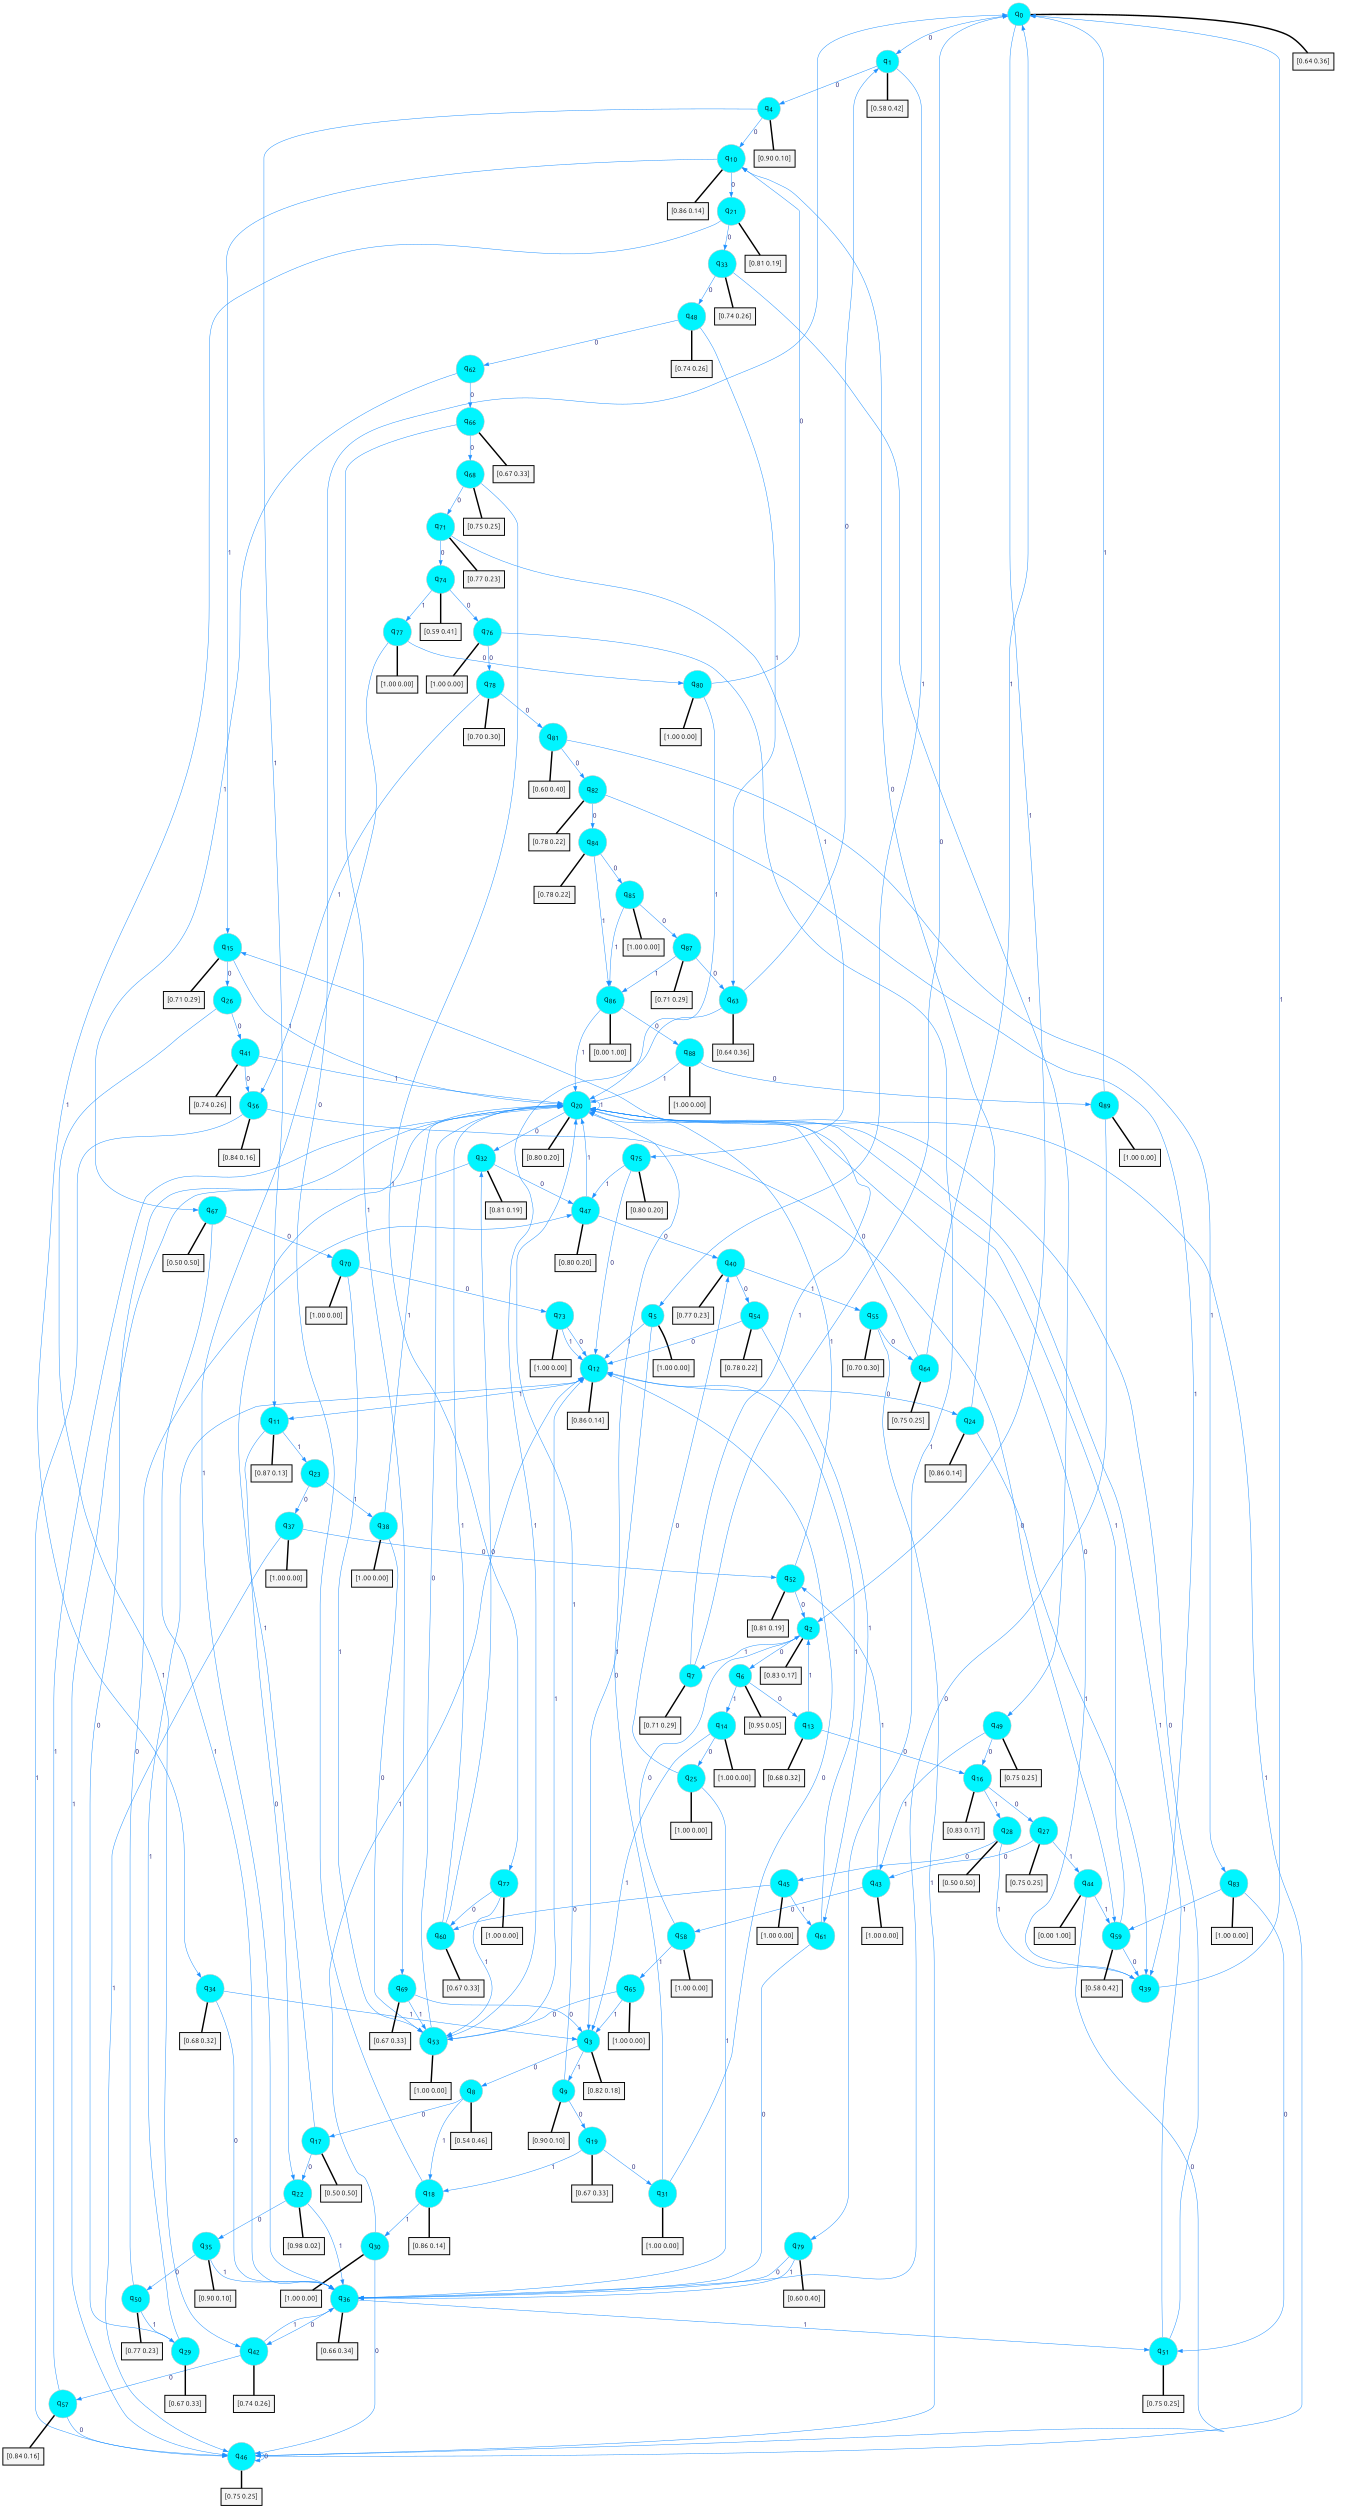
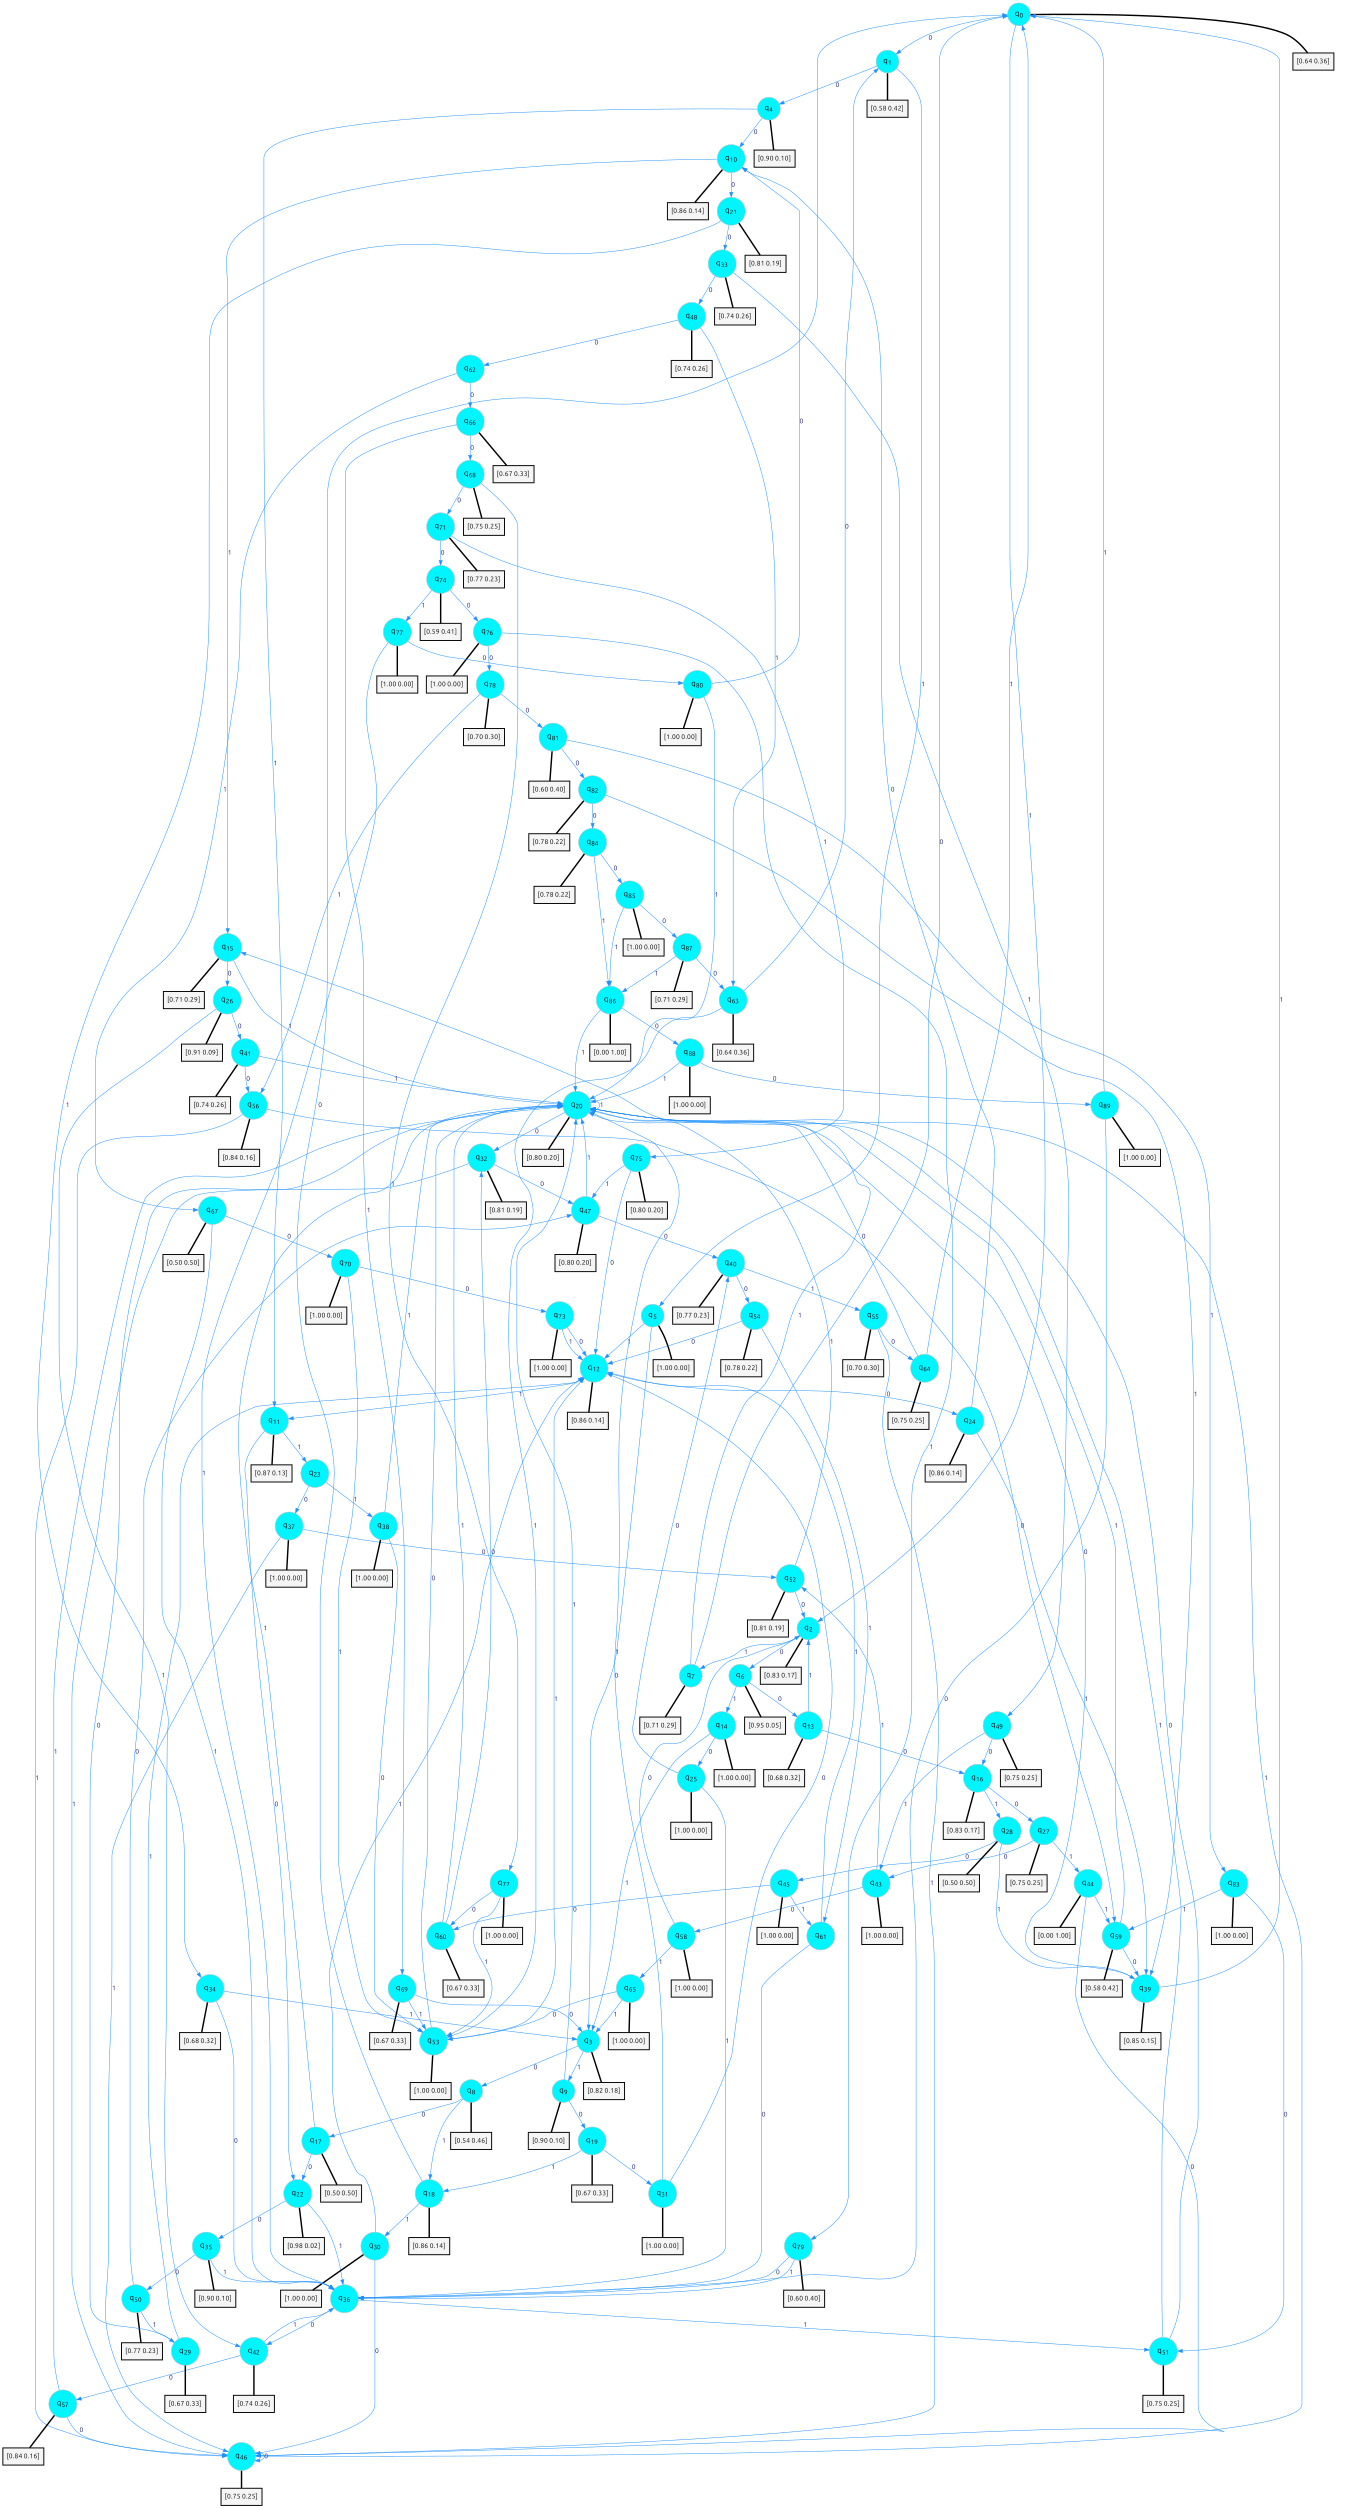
node "[0.91 0.09]": added
node "[0.85 0.15]": added
node "[0.66 0.34]": removed
